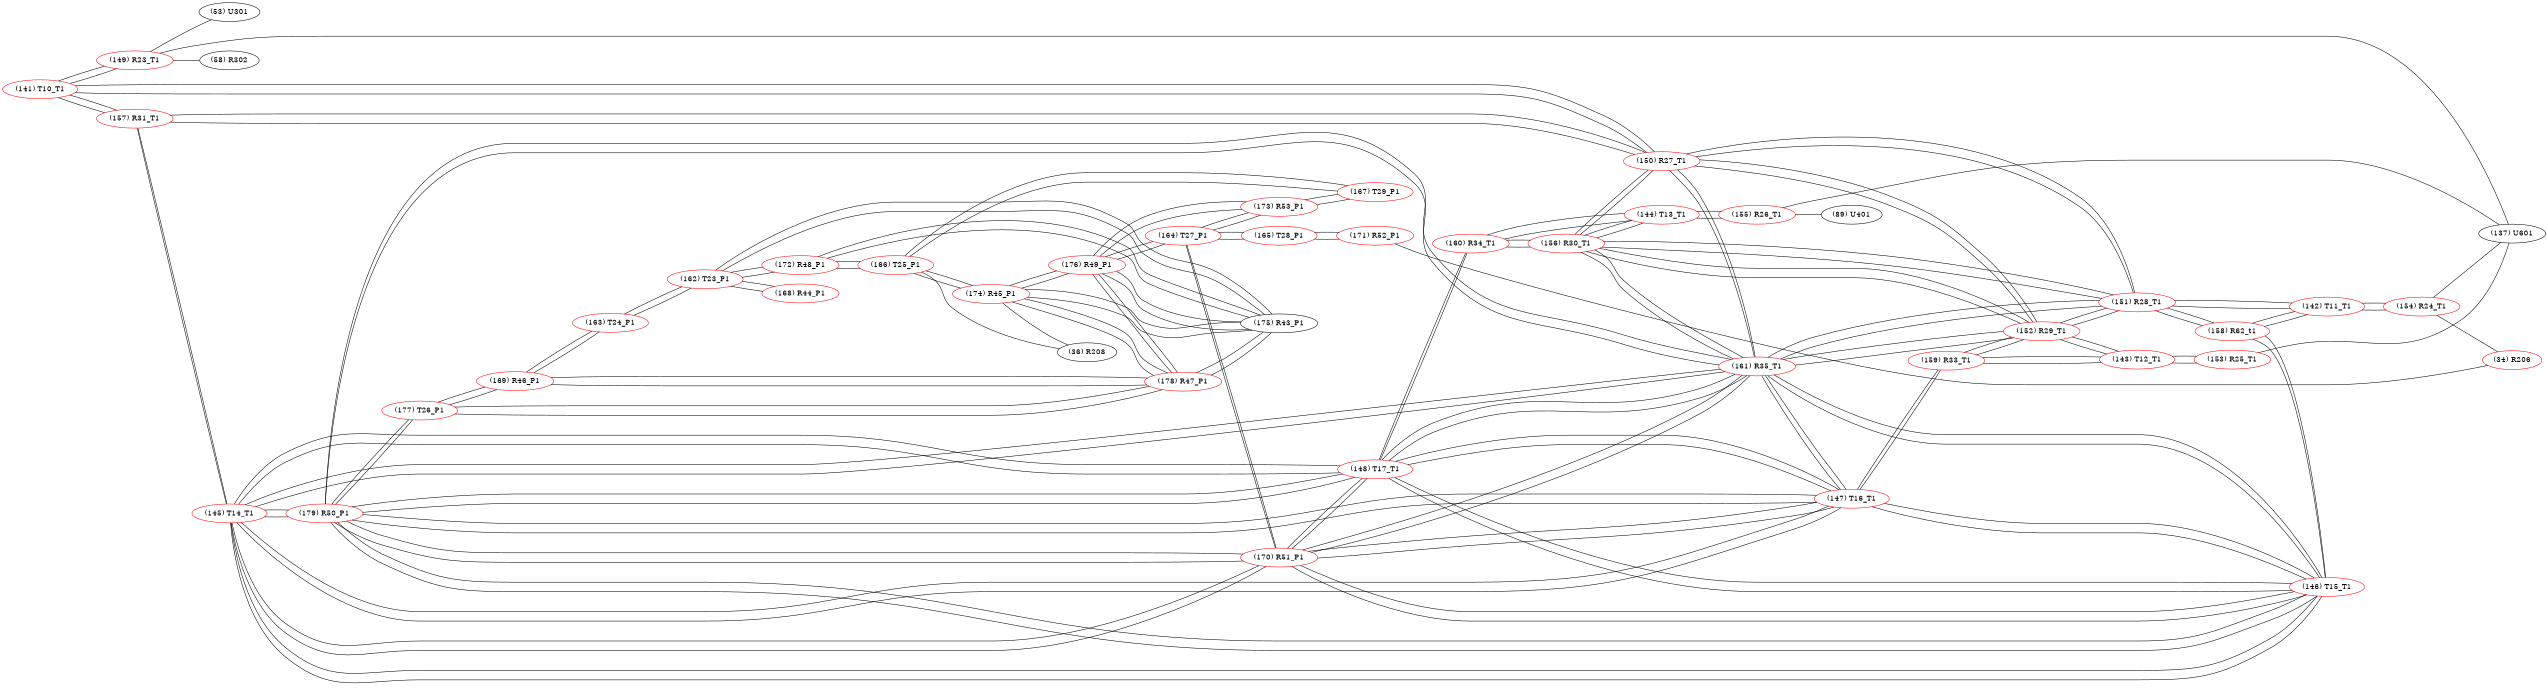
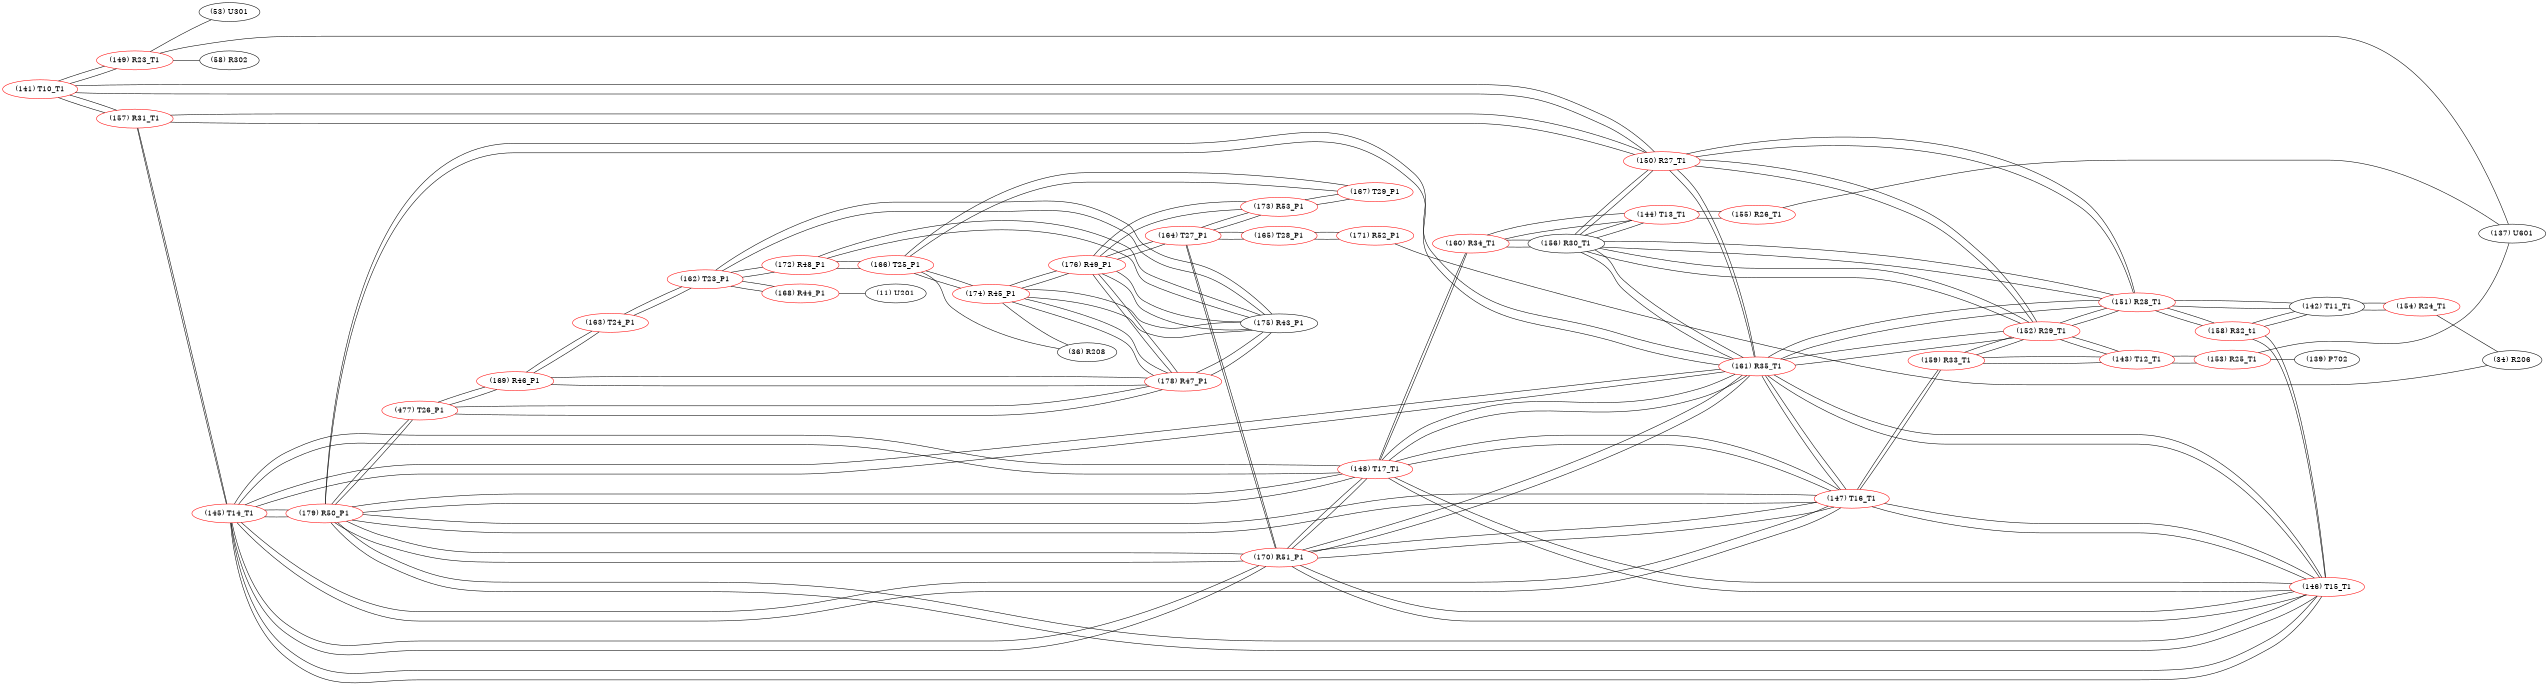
node "(89) U401": removed
node "(156) R30_T1": color red -> black
edge "(137) U601" -- "(154) R24_T1": removed
node "(11) U201": added
node "(142) T11_T1": color red -> black
node "(158) R62_t1": label "(158) R62_t1" -> "(158) R32_t1"
node "(139) P702": added
node "(34) R206": color red -> black
node "(177) T26_P1": label "(177) T26_P1" -> "(477) T26_P1"
